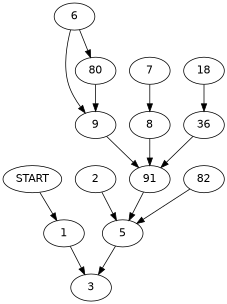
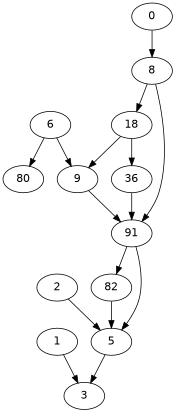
node "7": label "7" -> "0"
edge "80" -> "9": now "18" -> "9"
edge "8" -> "18": added
node "START": removed
edge "91" -> "82": added
